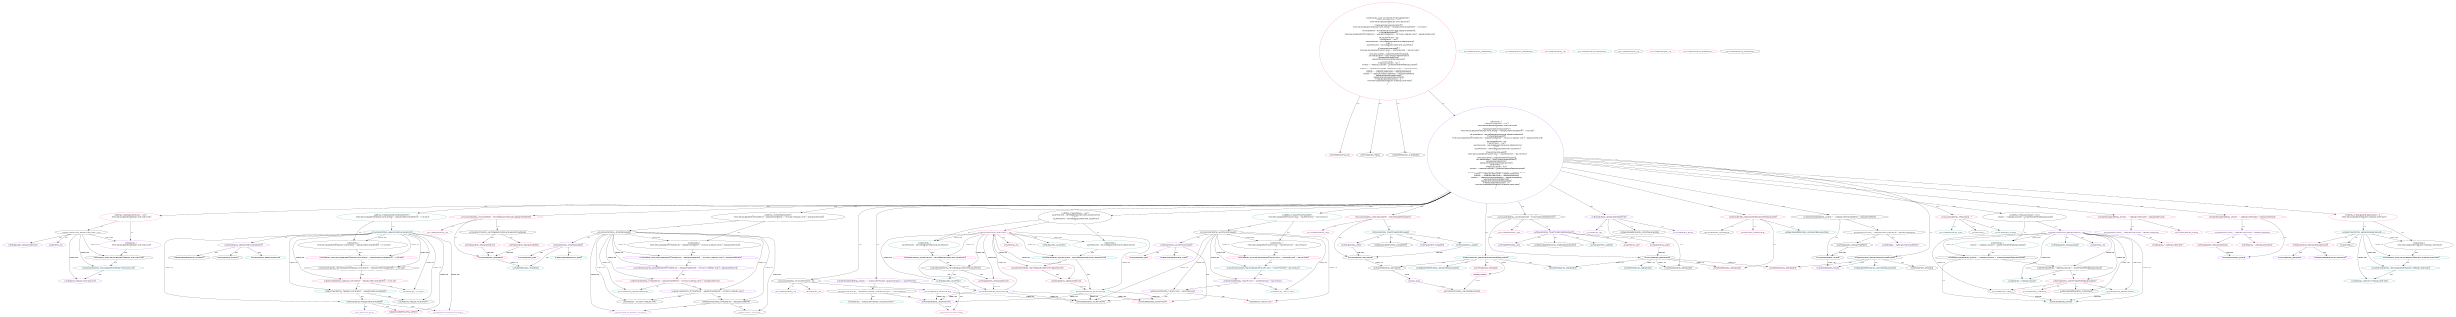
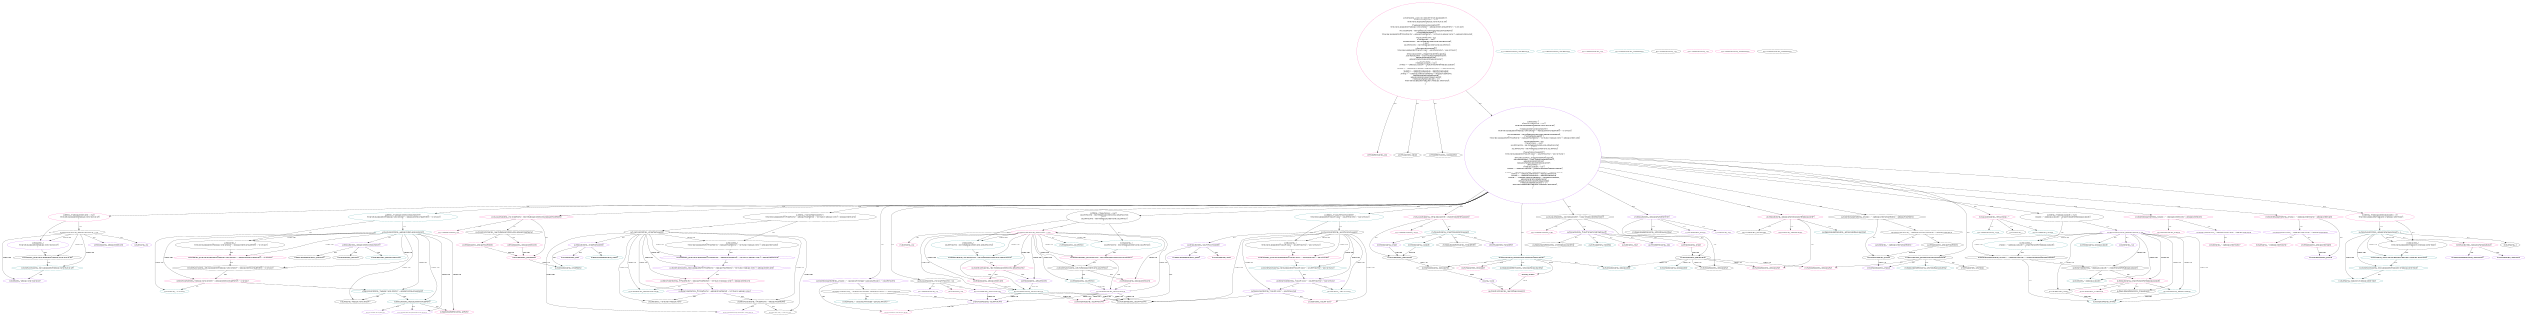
node "18:CtFieldReadImpl@defaultPolicyFile": added
